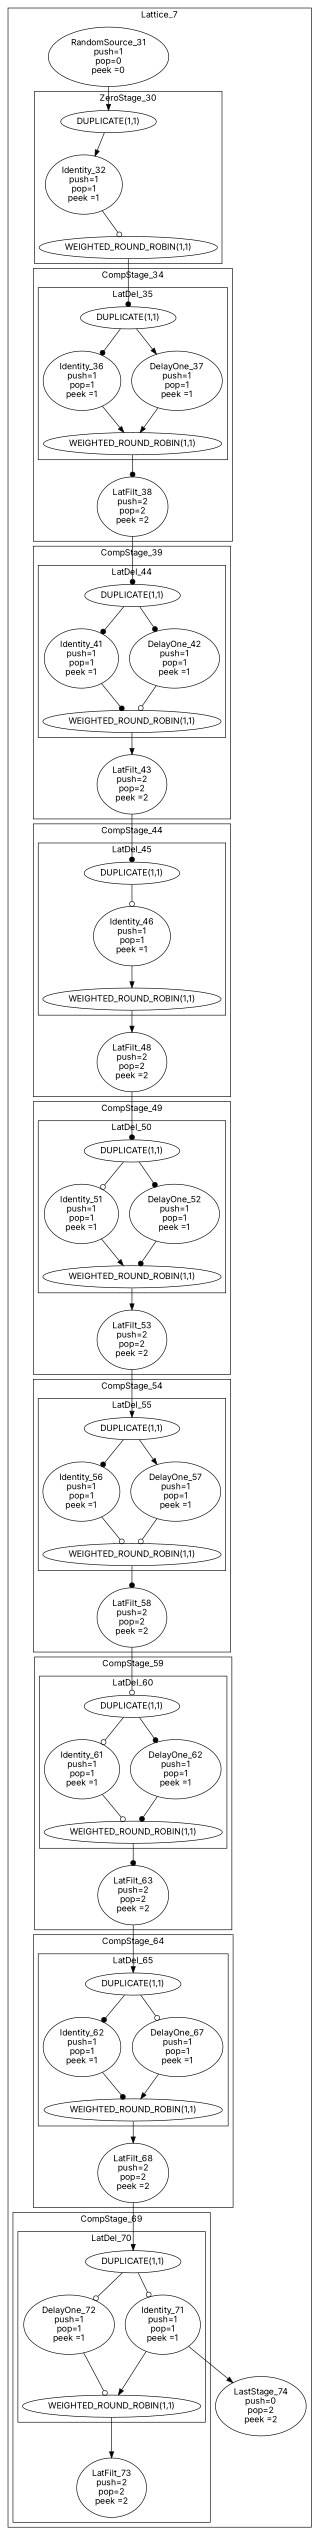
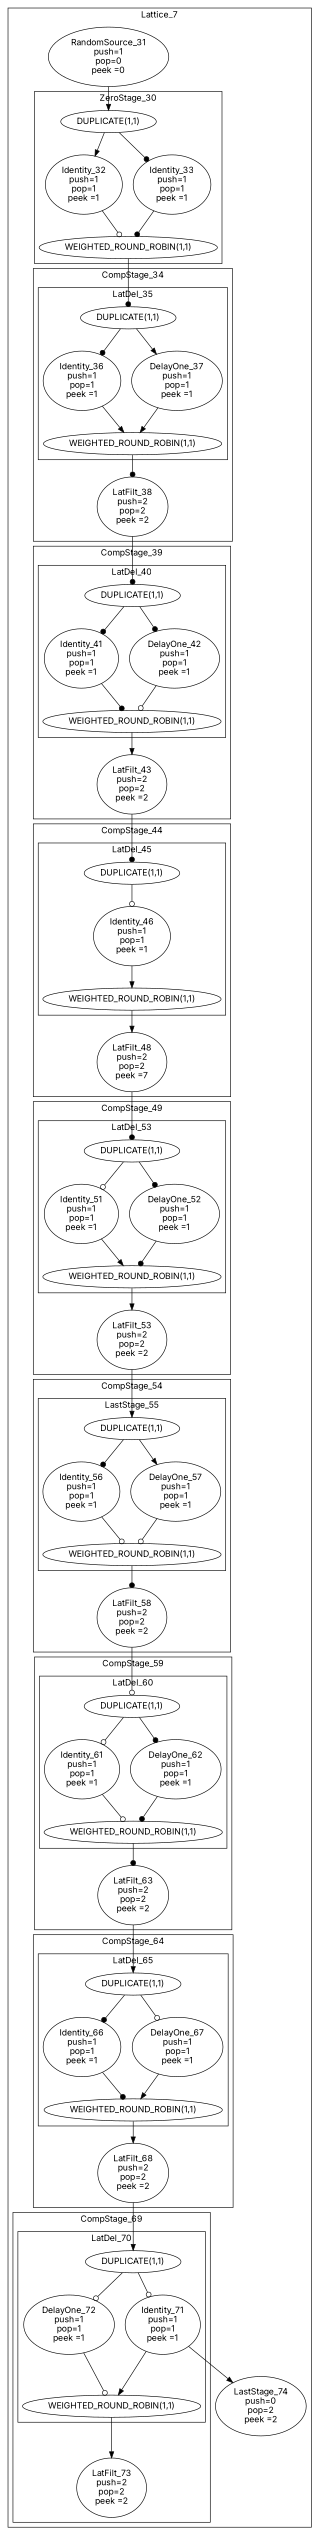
node "Identity_33 push=1 pop=1 peek =1": added
cluster "LatDel_44": label "LatDel_44" -> "LatDel_40"
node "LatFilt_48 push=2 pop=2 peek =2": label "LatFilt_48 push=2 pop=2 peek =2" -> "LatFilt_48 push=2 pop=2 peek =7"
cluster "LatDel_50": label "LatDel_50" -> "LatDel_53"
cluster "LatDel_55": label "LatDel_55" -> "LastStage_55"
node "Identity_62 push=1 pop=1 peek =1": label "Identity_62 push=1 pop=1 peek =1" -> "Identity_66 push=1 pop=1 peek =1"
